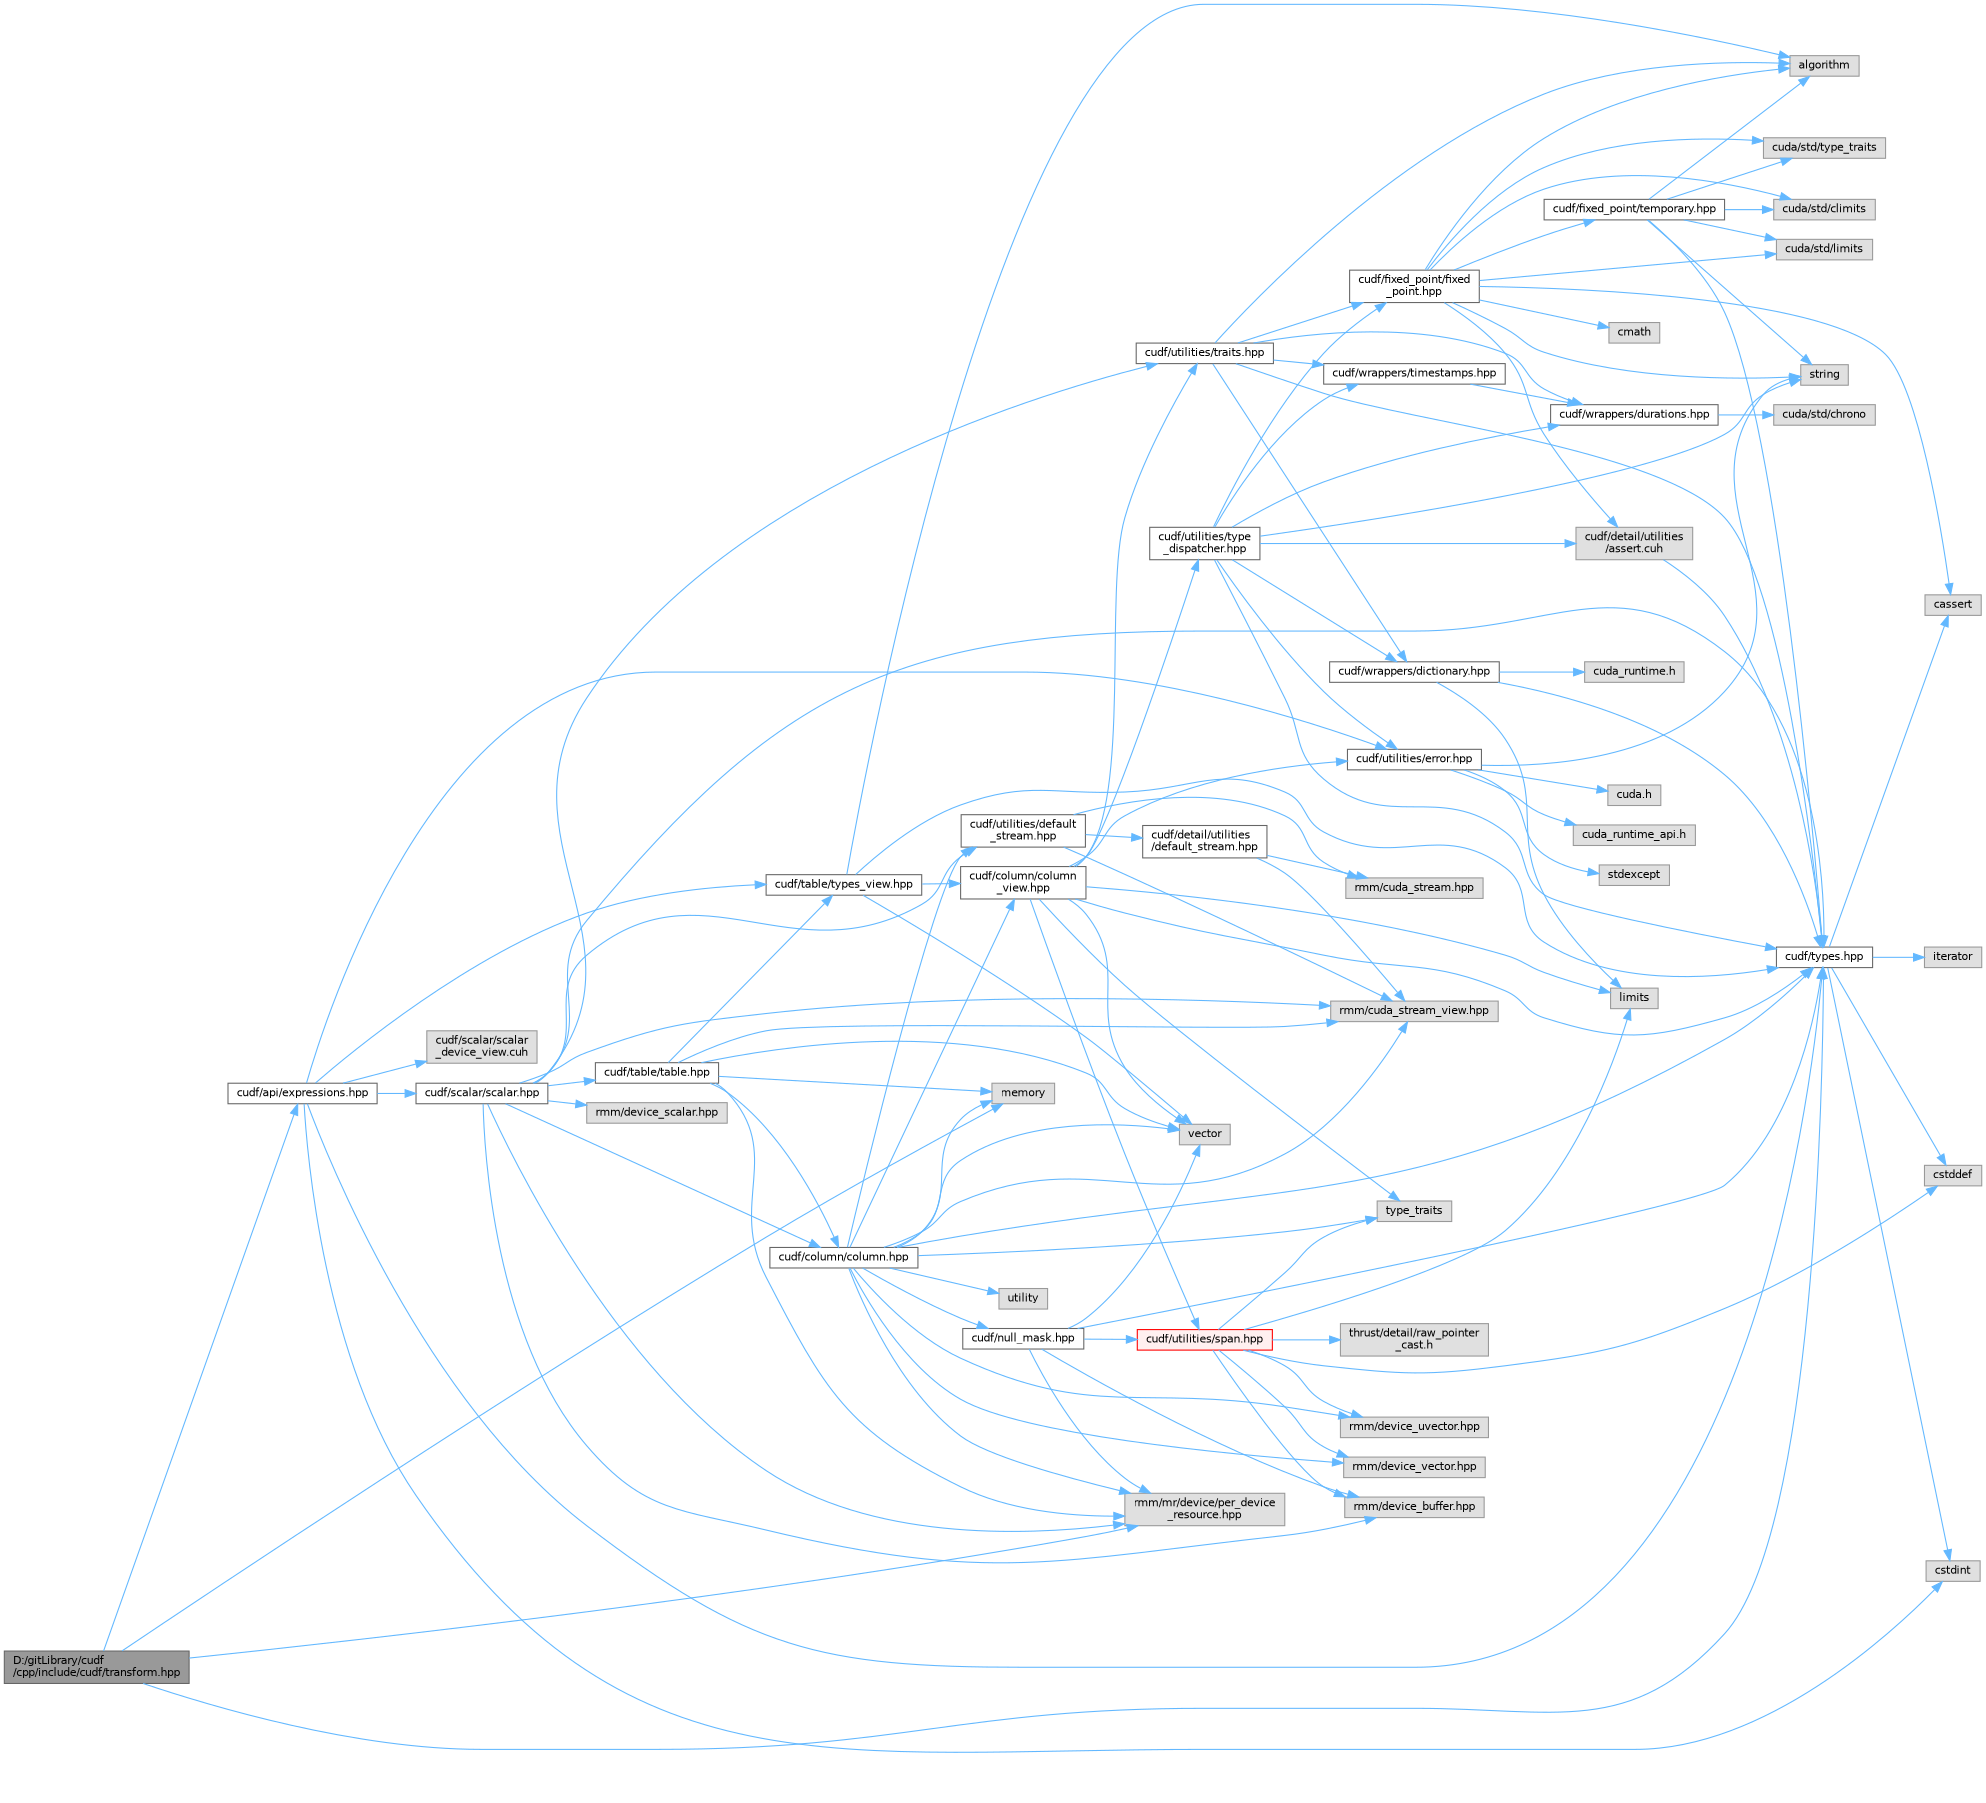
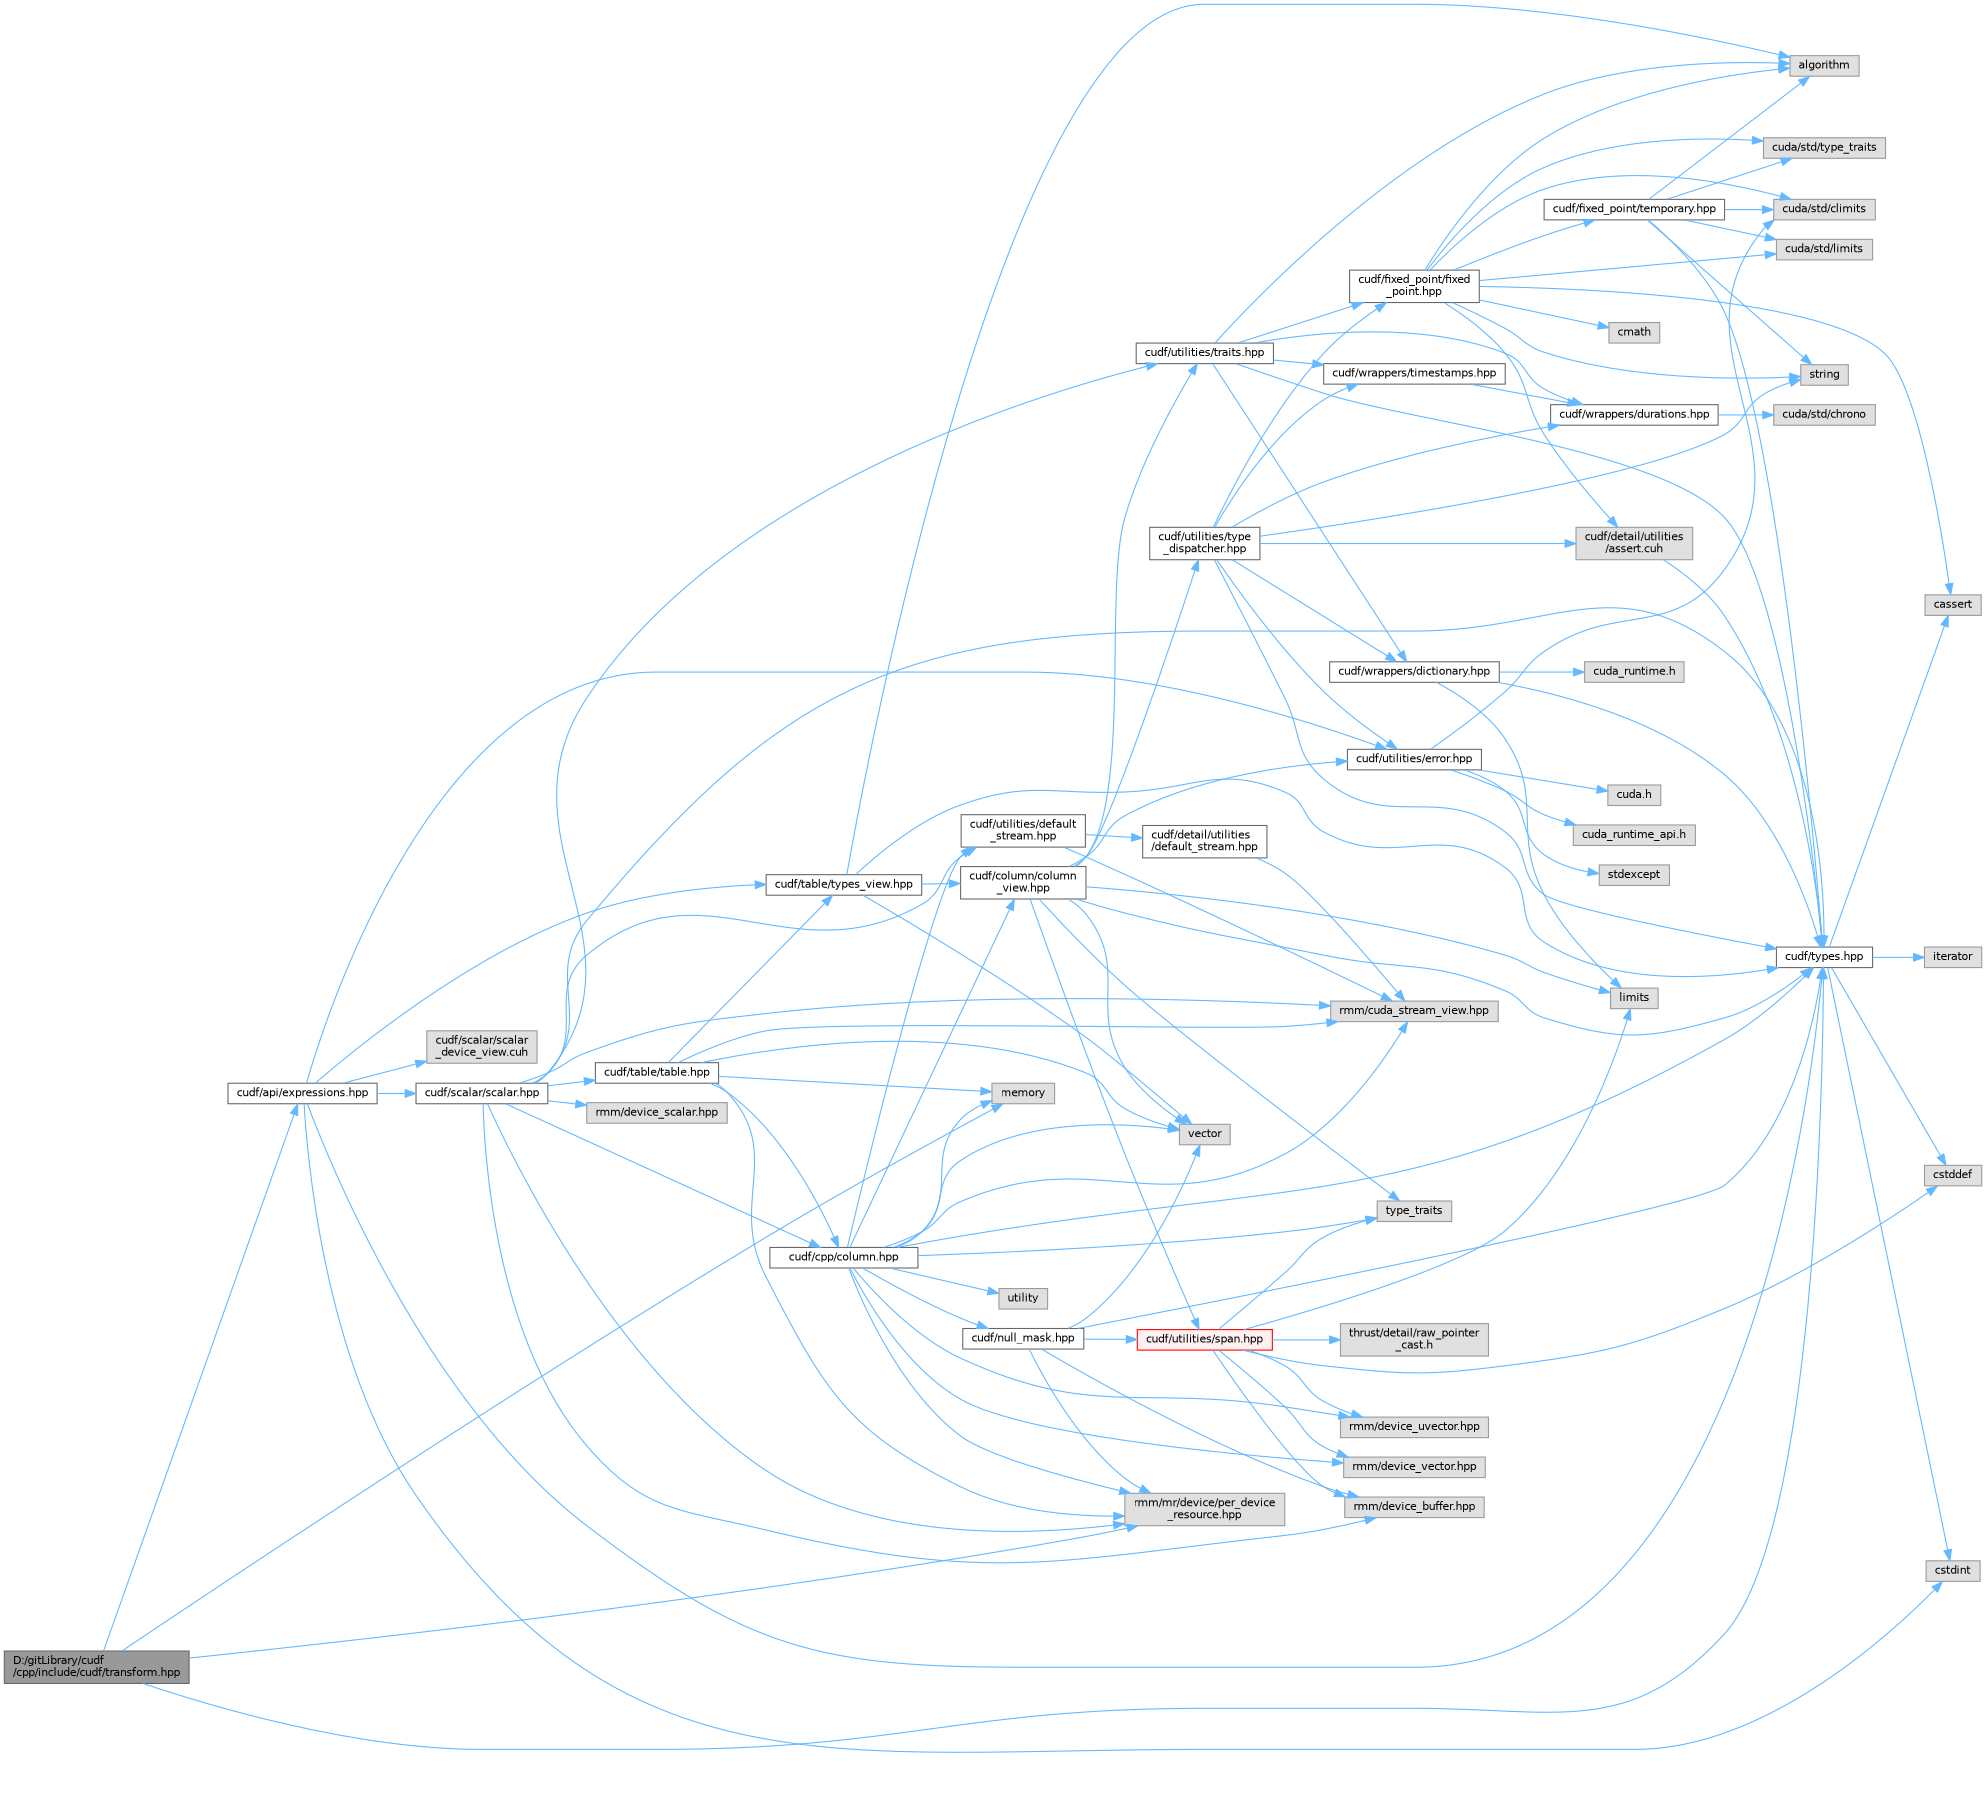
edge "cudf/utilities/error.hpp" -> "string": now "cudf/utilities/error.hpp" -> "cuda/std/climits"
node "rmm/cuda_stream.hpp": removed
node "cudf/column/column.hpp": label "cudf/column/column.hpp" -> "cudf/cpp/column.hpp"
